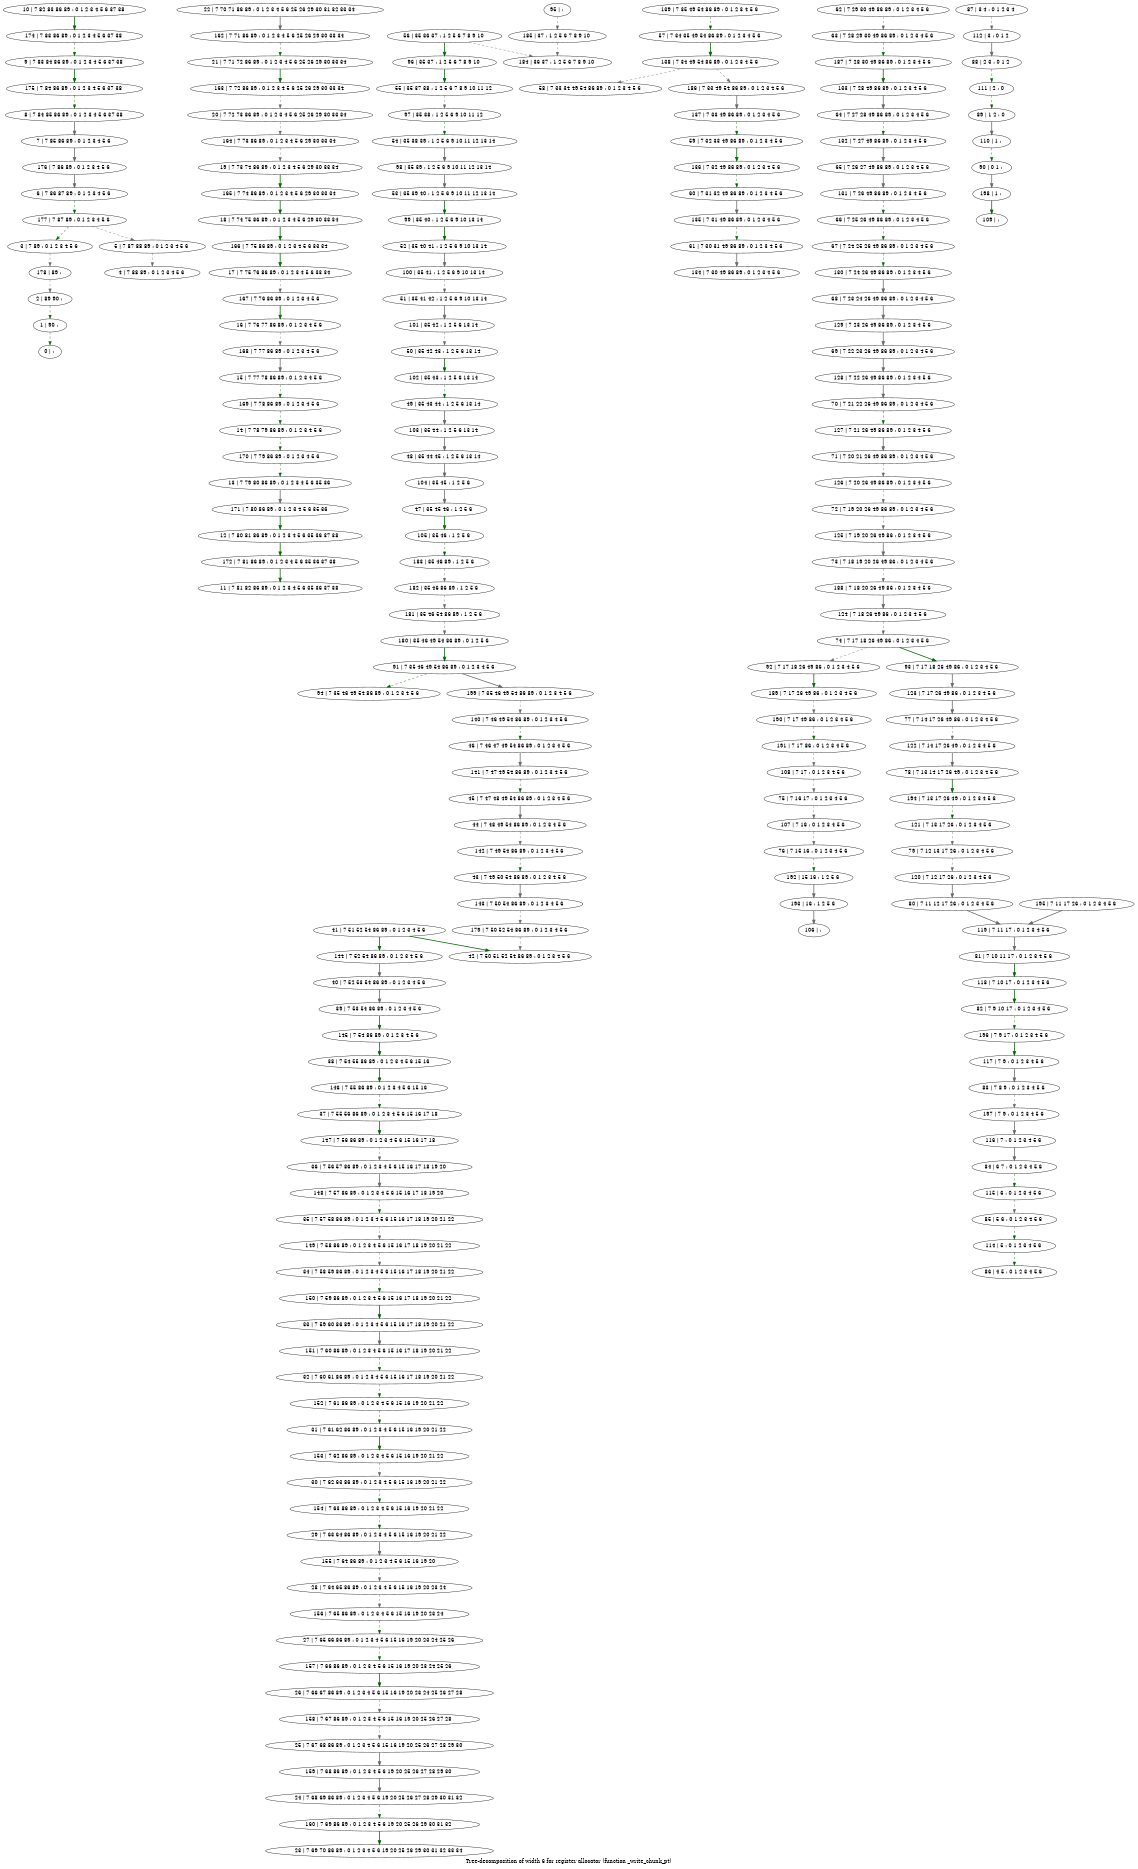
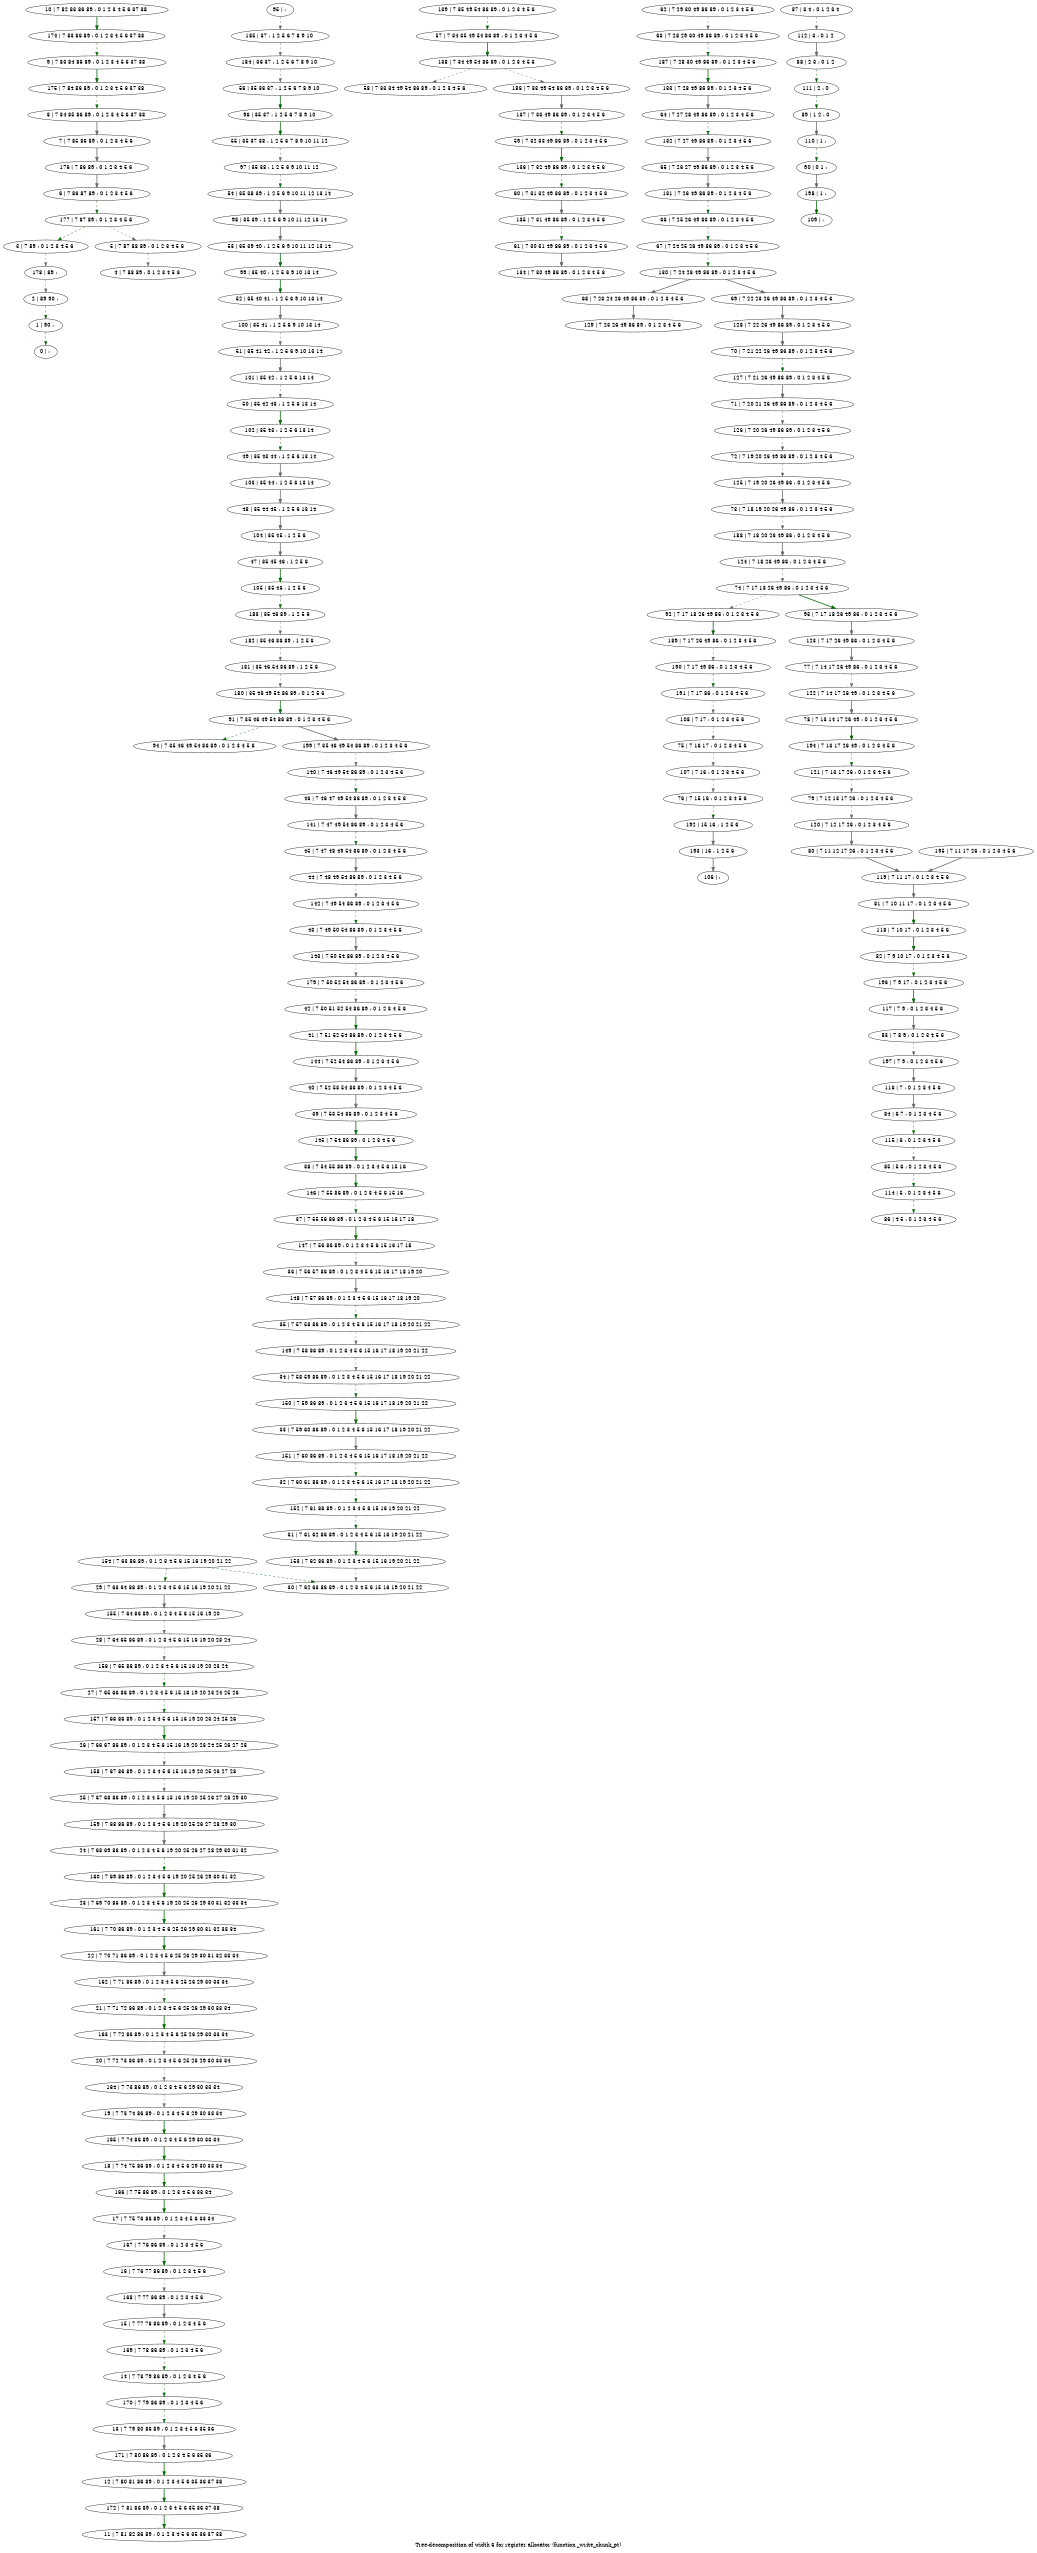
edge "56 | 35 36 37 : 1 2 5 6 7 8 9 10" -> "184 | 36 37 : 1 2 5 6 7 8 9 10": reversed
edge "129 | 7 23 26 49 86 89 : 0 1 2 3 4 5 6" -> "69 | 7 22 23 26 49 86 89 : 0 1 2 3 4 5 6": now "130 | 7 24 26 49 86 89 : 0 1 2 3 4 5 6" -> "69 | 7 22 23 26 49 86 89 : 0 1 2 3 4 5 6"
edge "41 | 7 51 52 54 86 89 : 0 1 2 3 4 5 6" -> "42 | 7 50 51 52 54 86 89 : 0 1 2 3 4 5 6": reversed
edge "30 | 7 62 63 86 89 : 0 1 2 3 4 5 6 15 16 19 20 21 22" -> "154 | 7 63 86 89 : 0 1 2 3 4 5 6 15 16 19 20 21 22": reversed
node "161 | 7 70 86 89 : 0 1 2 3 4 5 6 25 26 29 30 31 32 33 34": added
